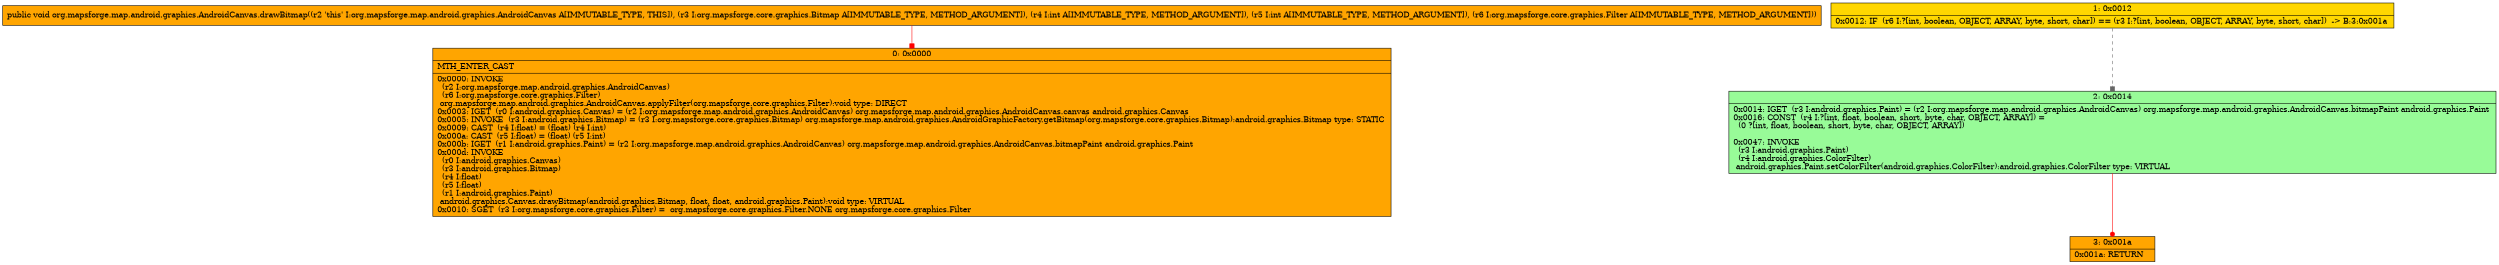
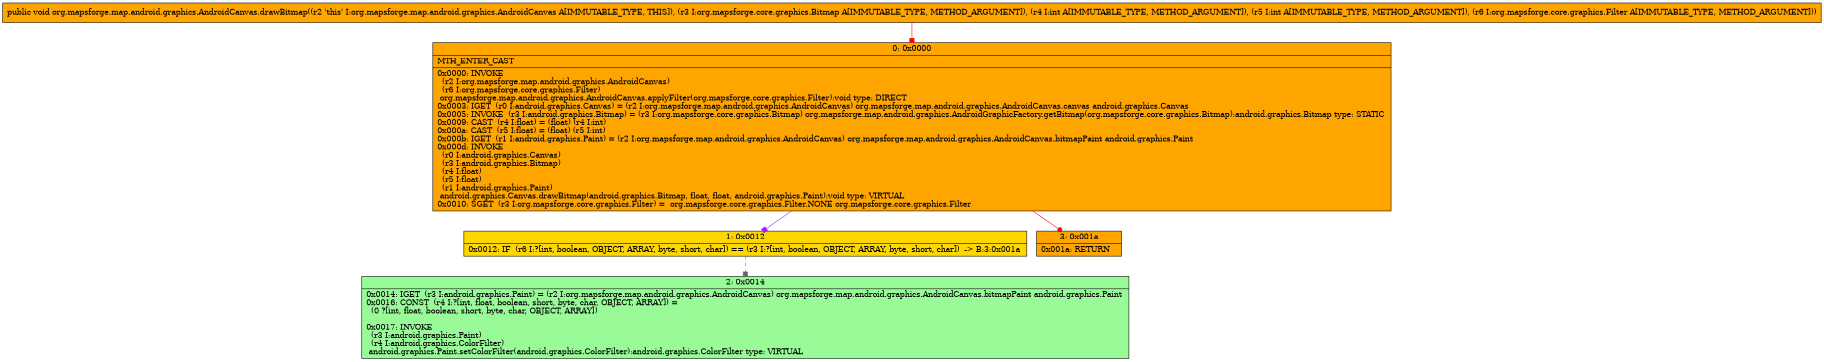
node "2: 0x0014": text "0x0047: INVOKE" -> "0x0017: INVOKE"
edge "2: 0x0014" -> "3: 0x001a": now "0: 0x0000" -> "3: 0x001a"
edge "0: 0x0000" -> "1: 0x0012": added
